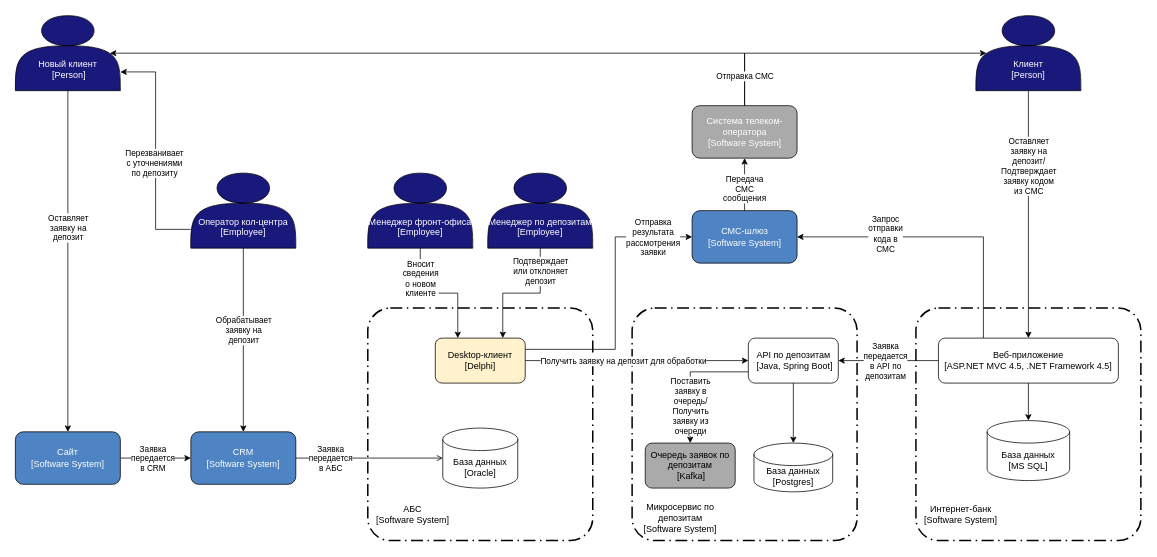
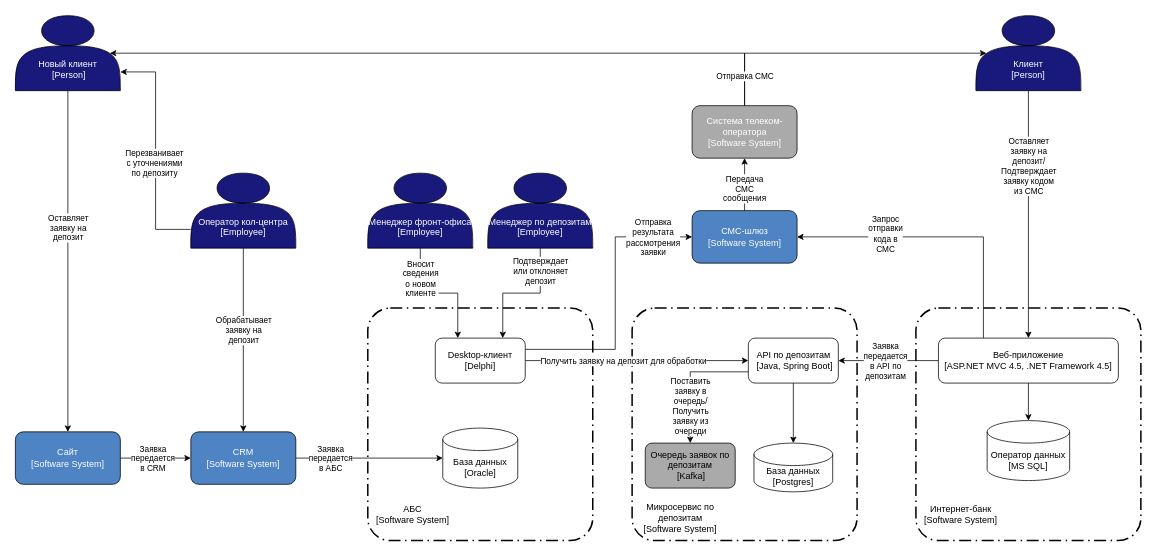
node "Desktop-клиент [Delphi]": fillcolor #fff2cc -> #ffffff
edge "CRM [Software System]" -> "База данных [Oracle]": arrowhead open -> classic
node "База данных [MS SQL]": label "База данных [MS SQL]" -> "Оператор данных [MS SQL]"
